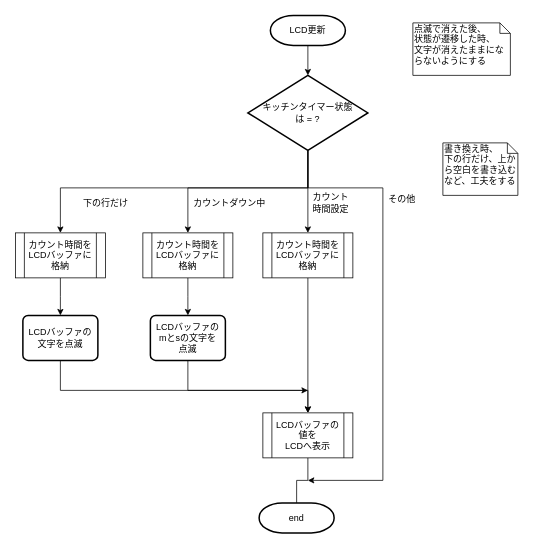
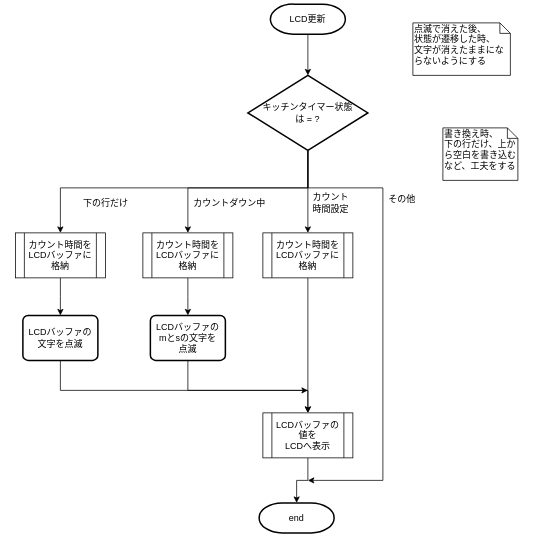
node "LCD更新": moved (308, 30) -> (308, 19)
node "書き換え時、 下の行だけ、上から空白を書き込むなど、工夫をする": moved (480, 169) -> (480, 154)
edge "LCDバッファの値を LCDへ表示" -- "end": arrowhead none -> classic
